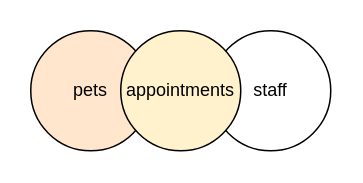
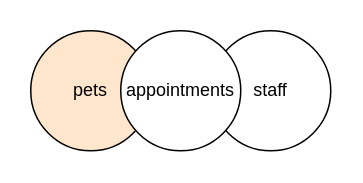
node "appointments": fillcolor #fff2cc -> #ffffff
